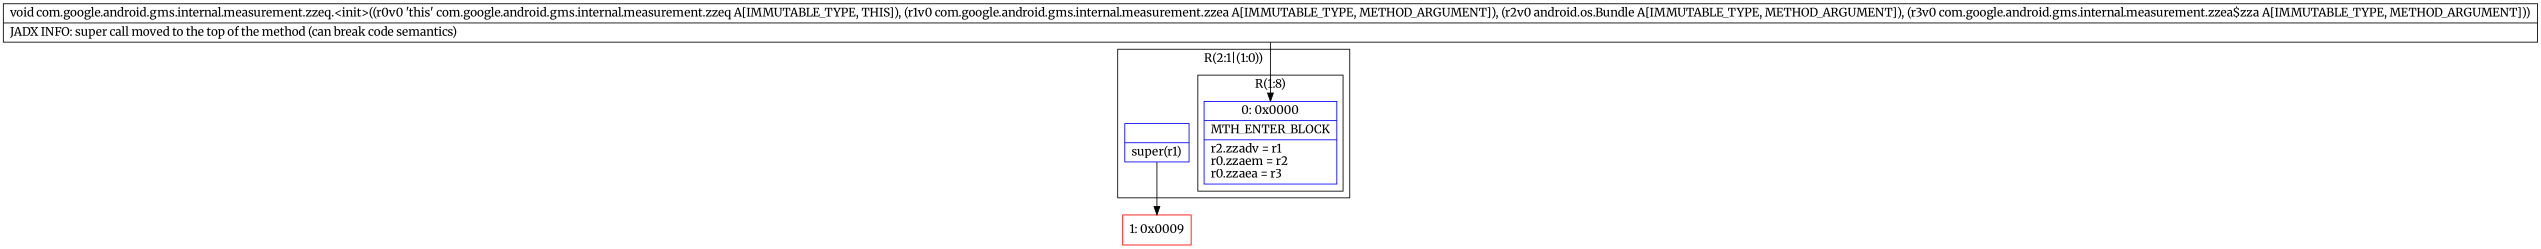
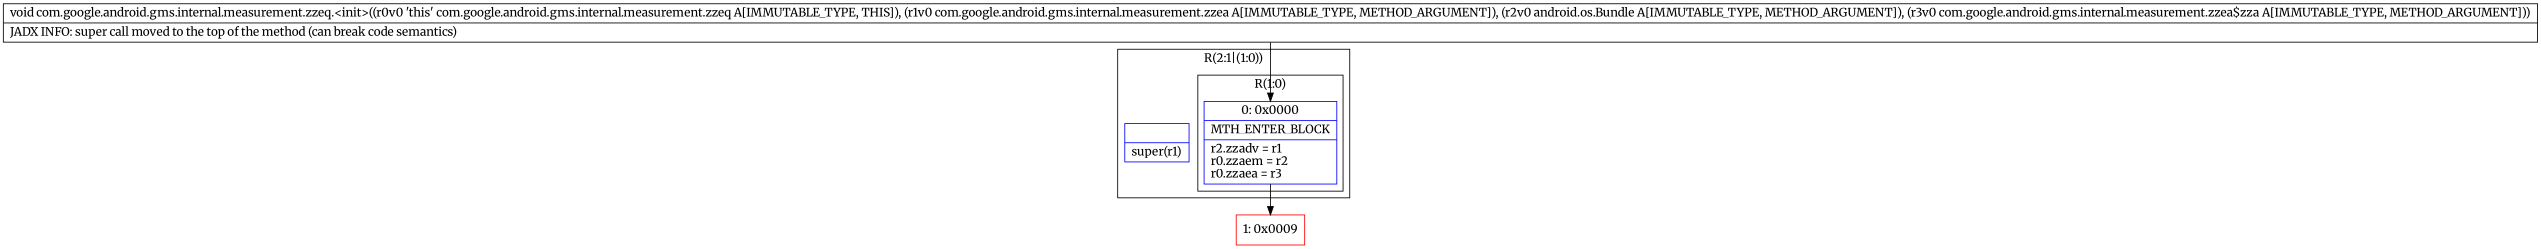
cluster "R(1:8)": label "R(1:8)" -> "R(1:0)"
edge "super(r1)" -> "1: 0x0009": now "0: 0x0000" -> "1: 0x0009"
